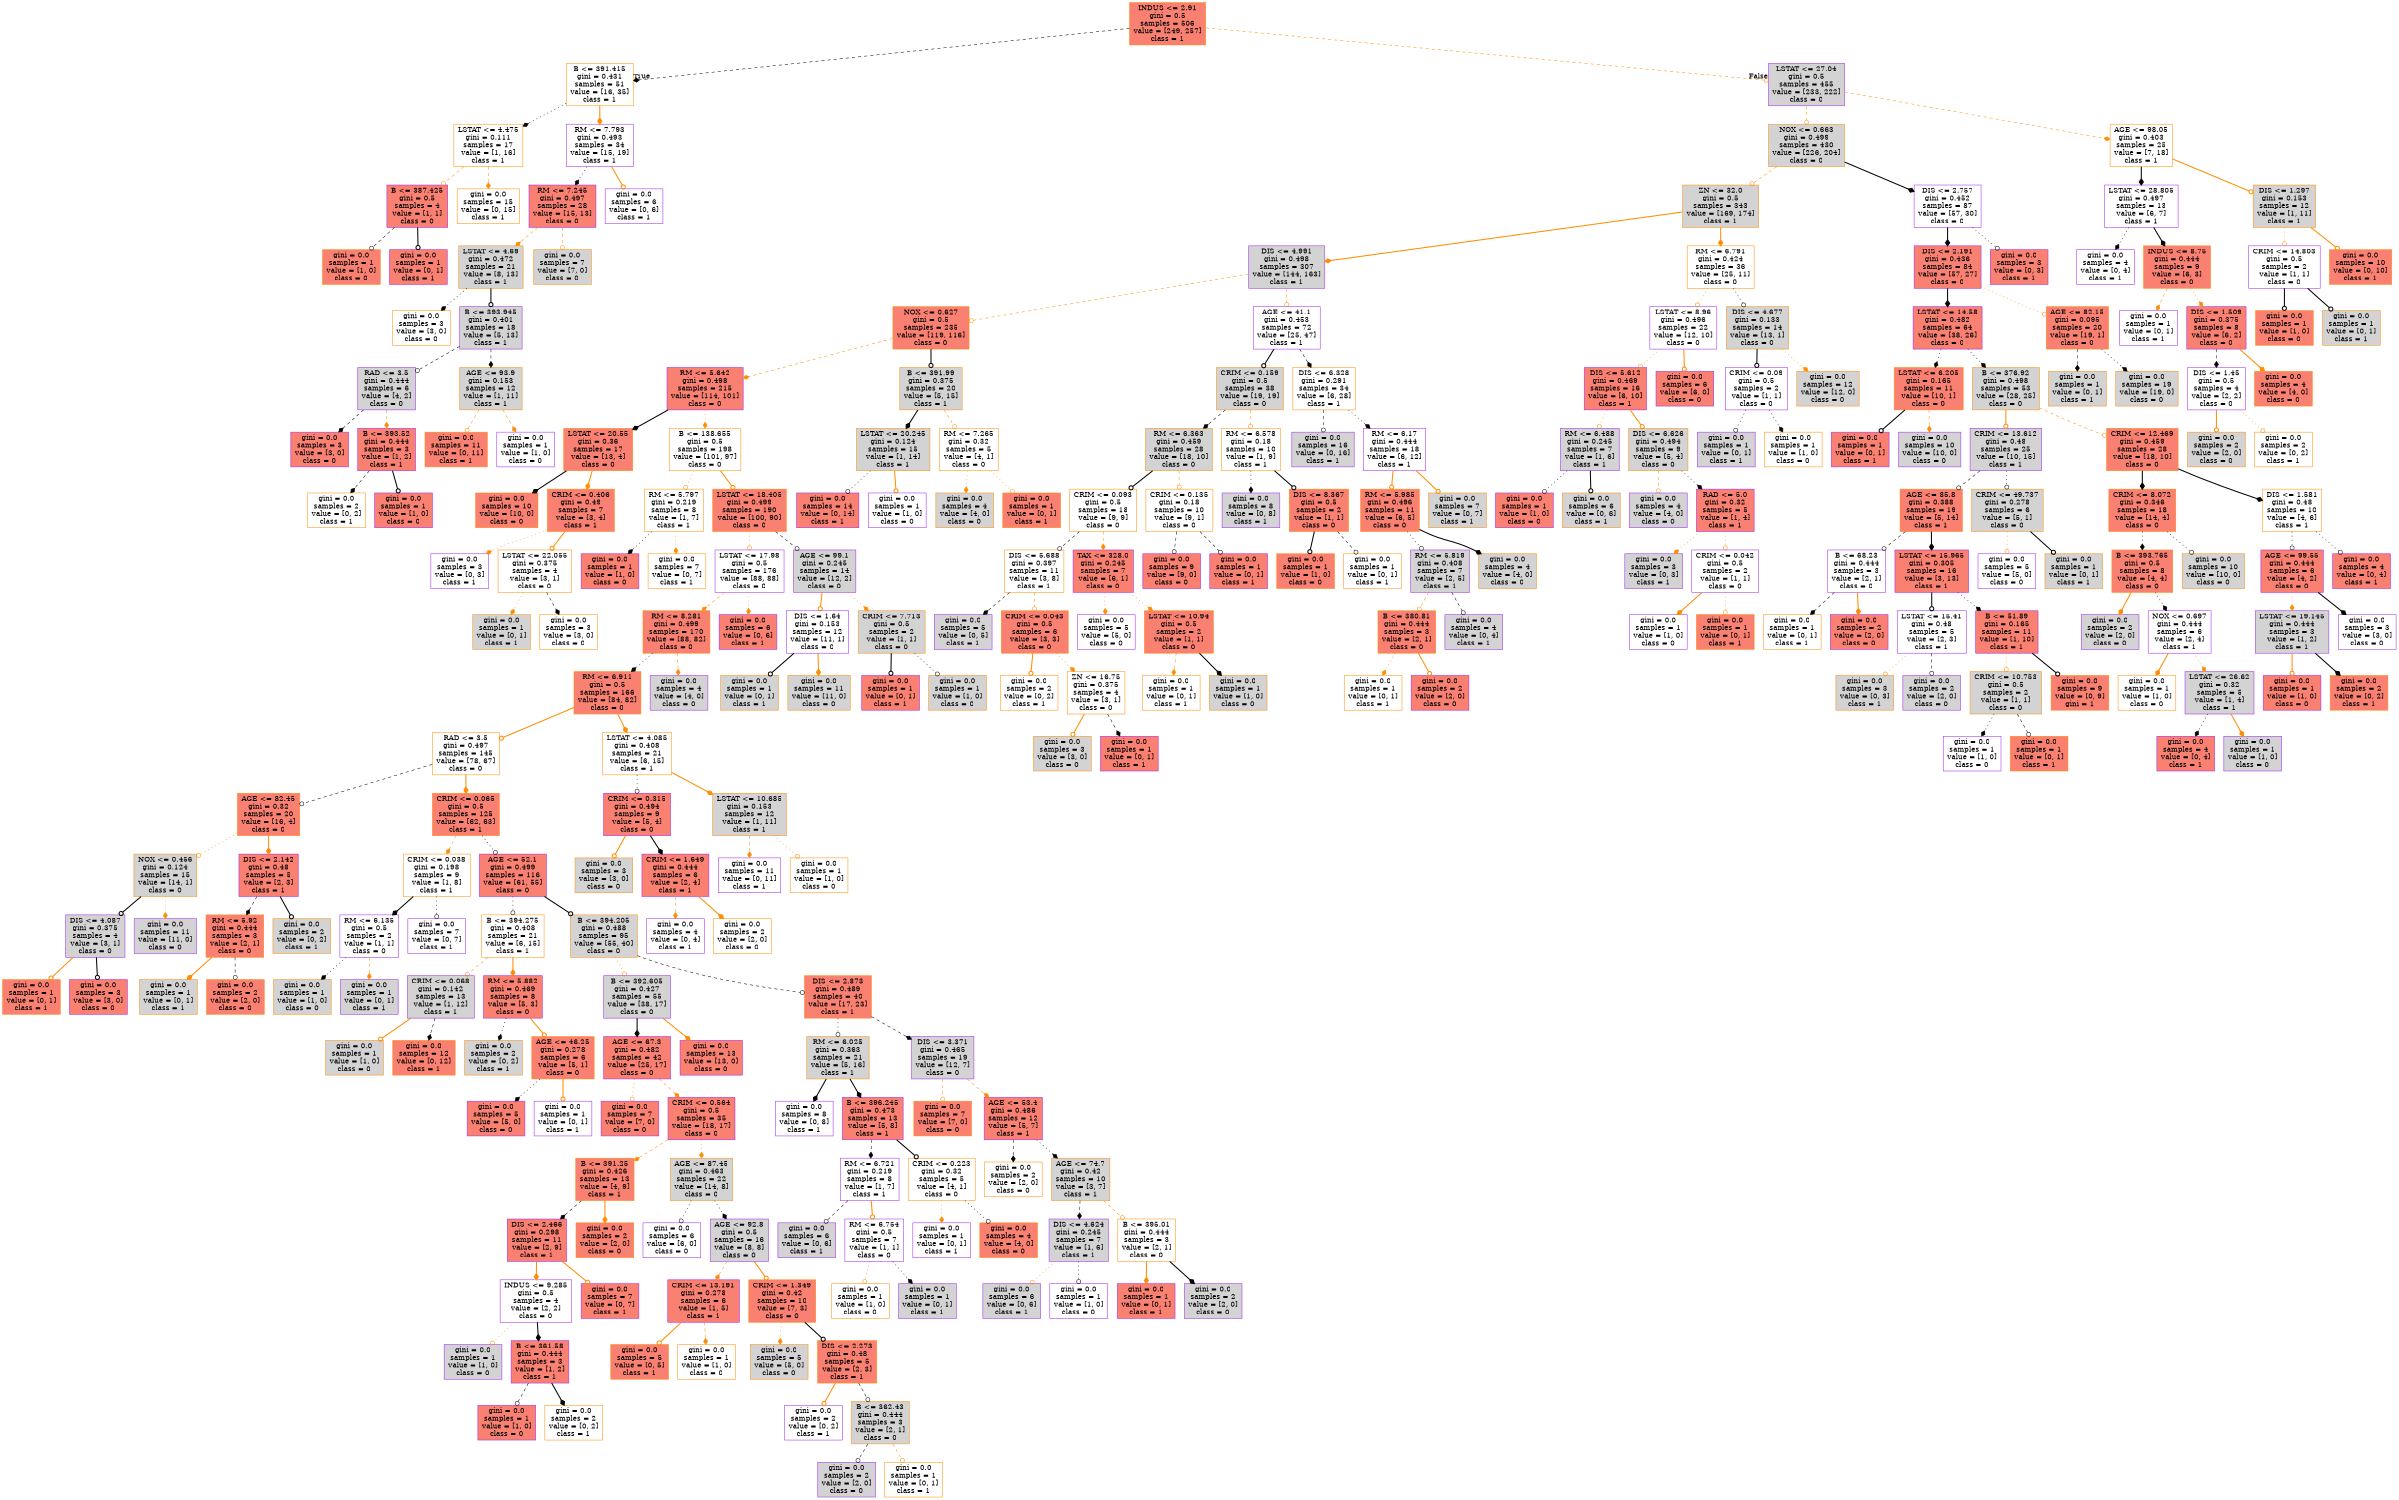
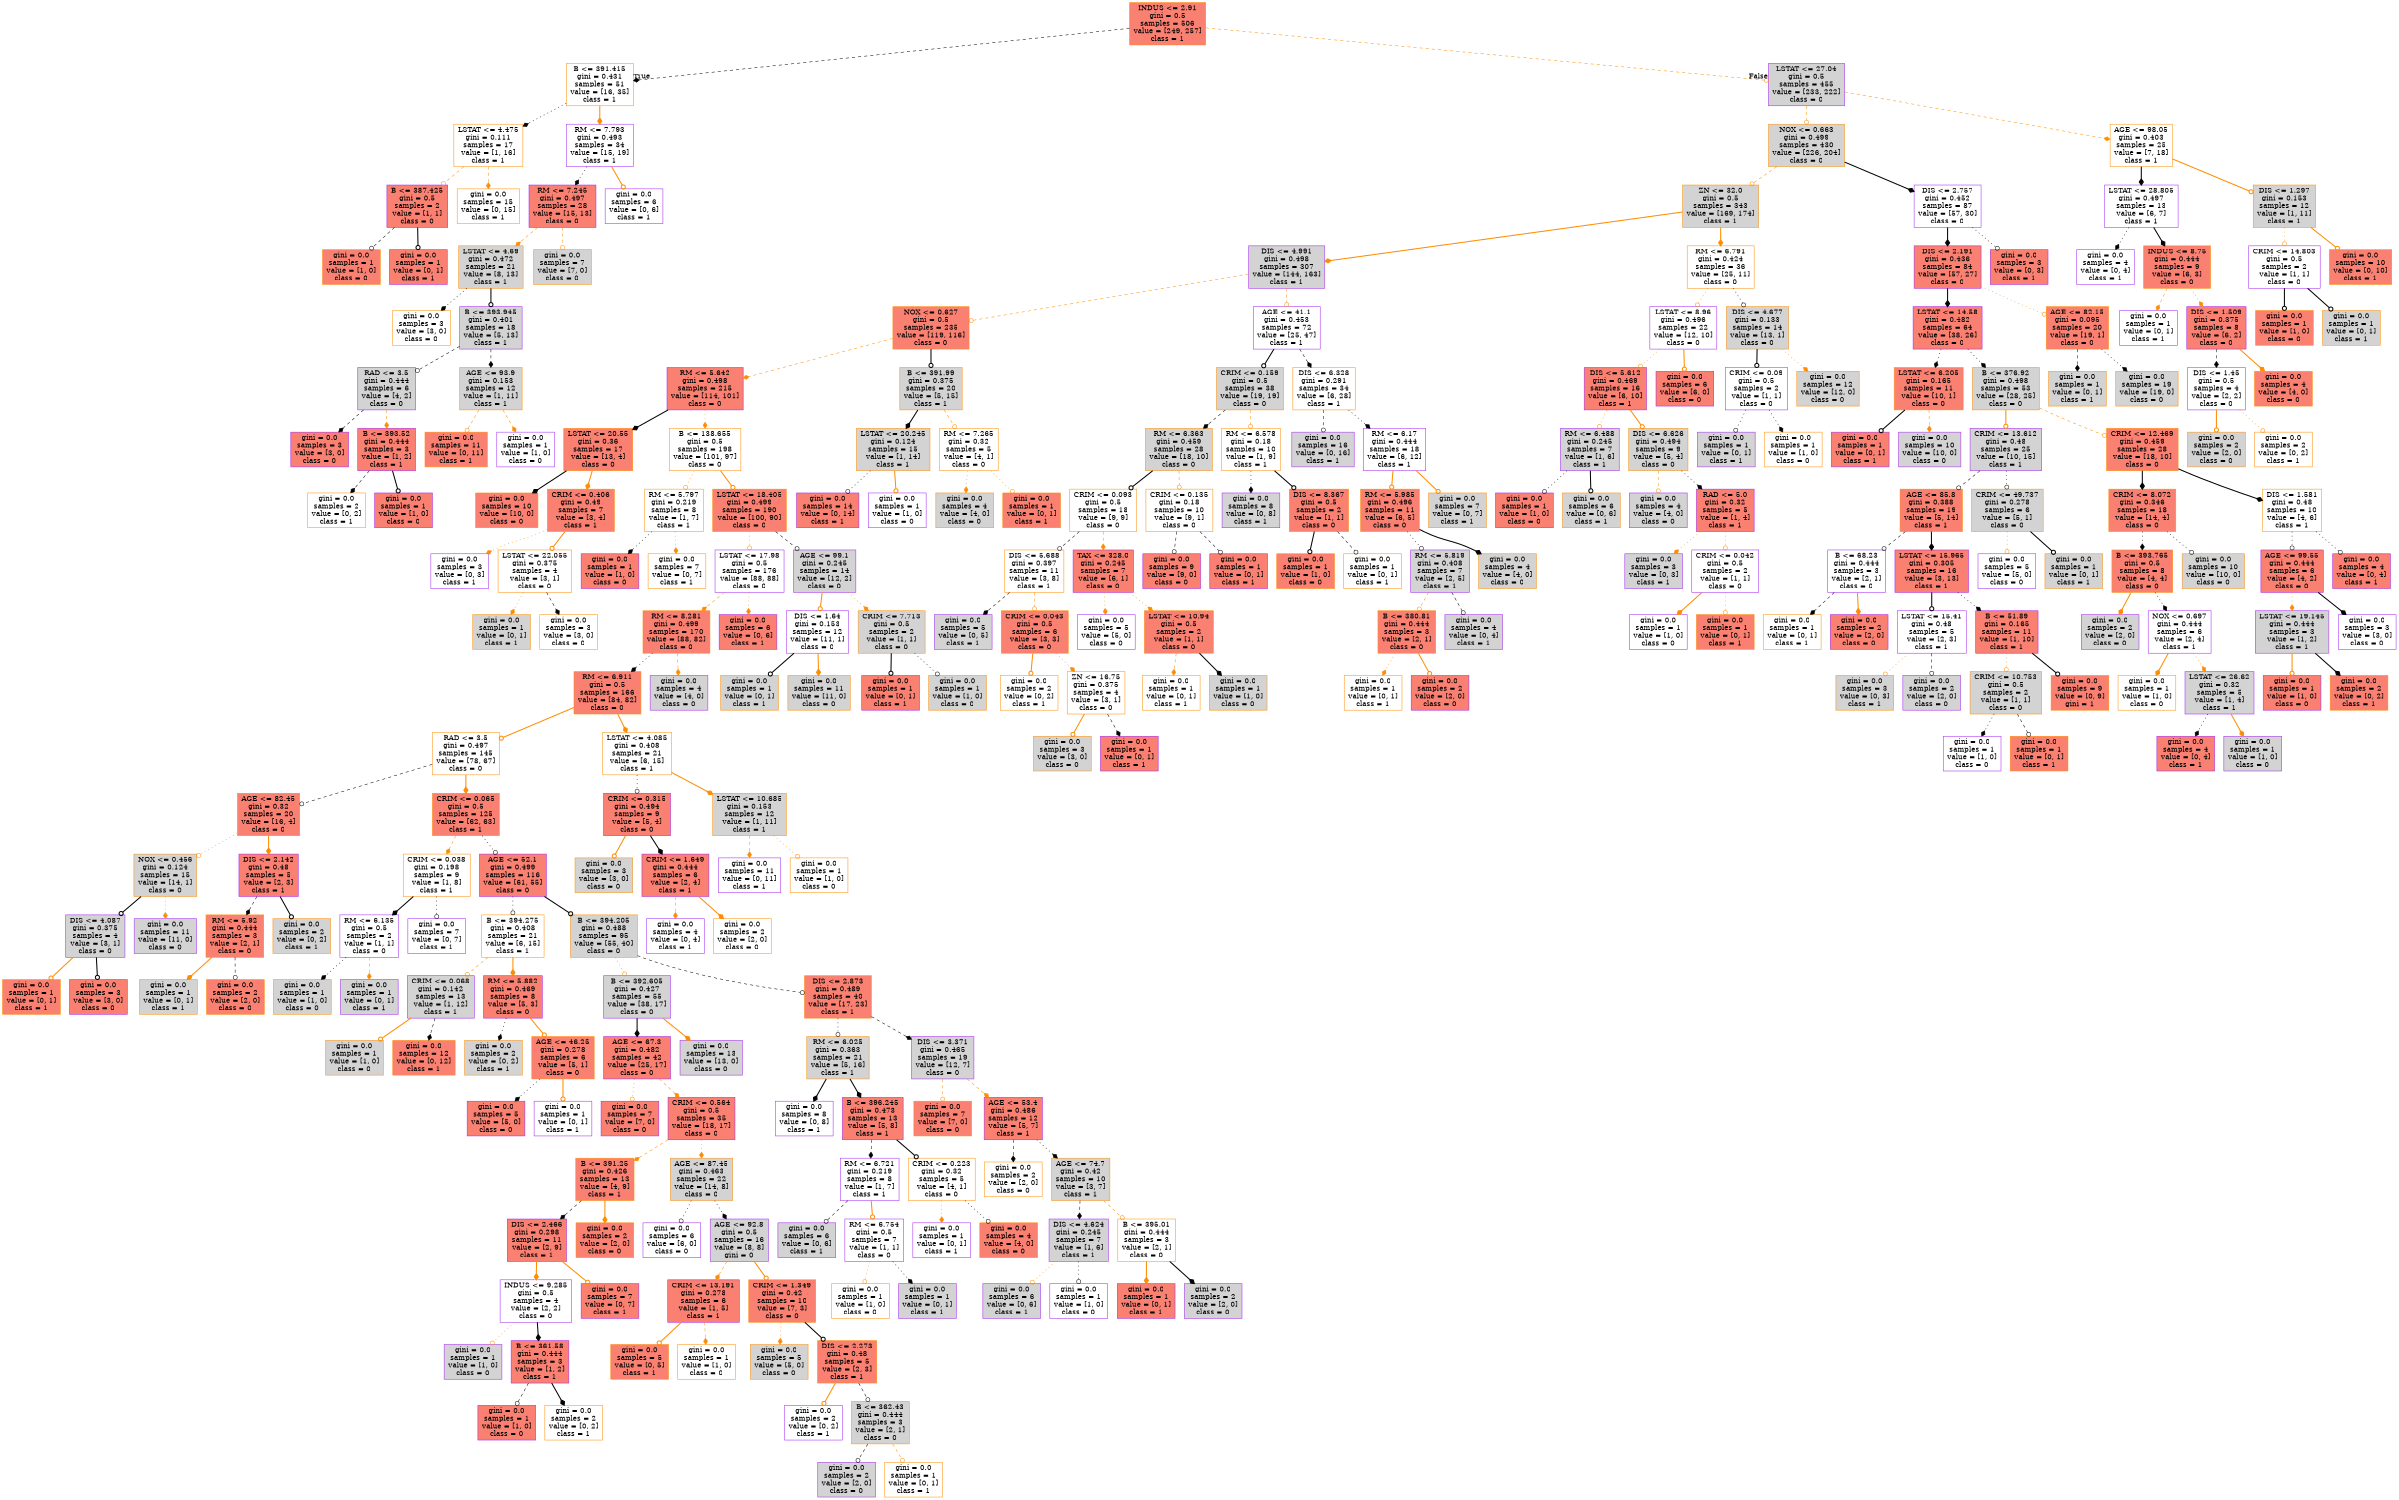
node "B <= 387.425 gini = 0.5 samples = 4 value = [1, 1] class = 0": label "B <= 387.425 gini = 0.5 samples = 4 value = [1, 1] class = 0" -> "B <= 387.425 gini = 0.5 samples = 2 value = [1, 1] class = 0"
node "gini = 0.0 samples = 13 value = [13, 0] class = 0": fillcolor salmon -> lightgrey
node "AGE <= 92.8 gini = 0.5 samples = 16 value = [8, 8] class = 0": label "AGE <= 92.8 gini = 0.5 samples = 16 value = [8, 8] class = 0" -> "AGE <= 92.8 gini = 0.5 samples = 16 value = [8, 8] gini = 0"
